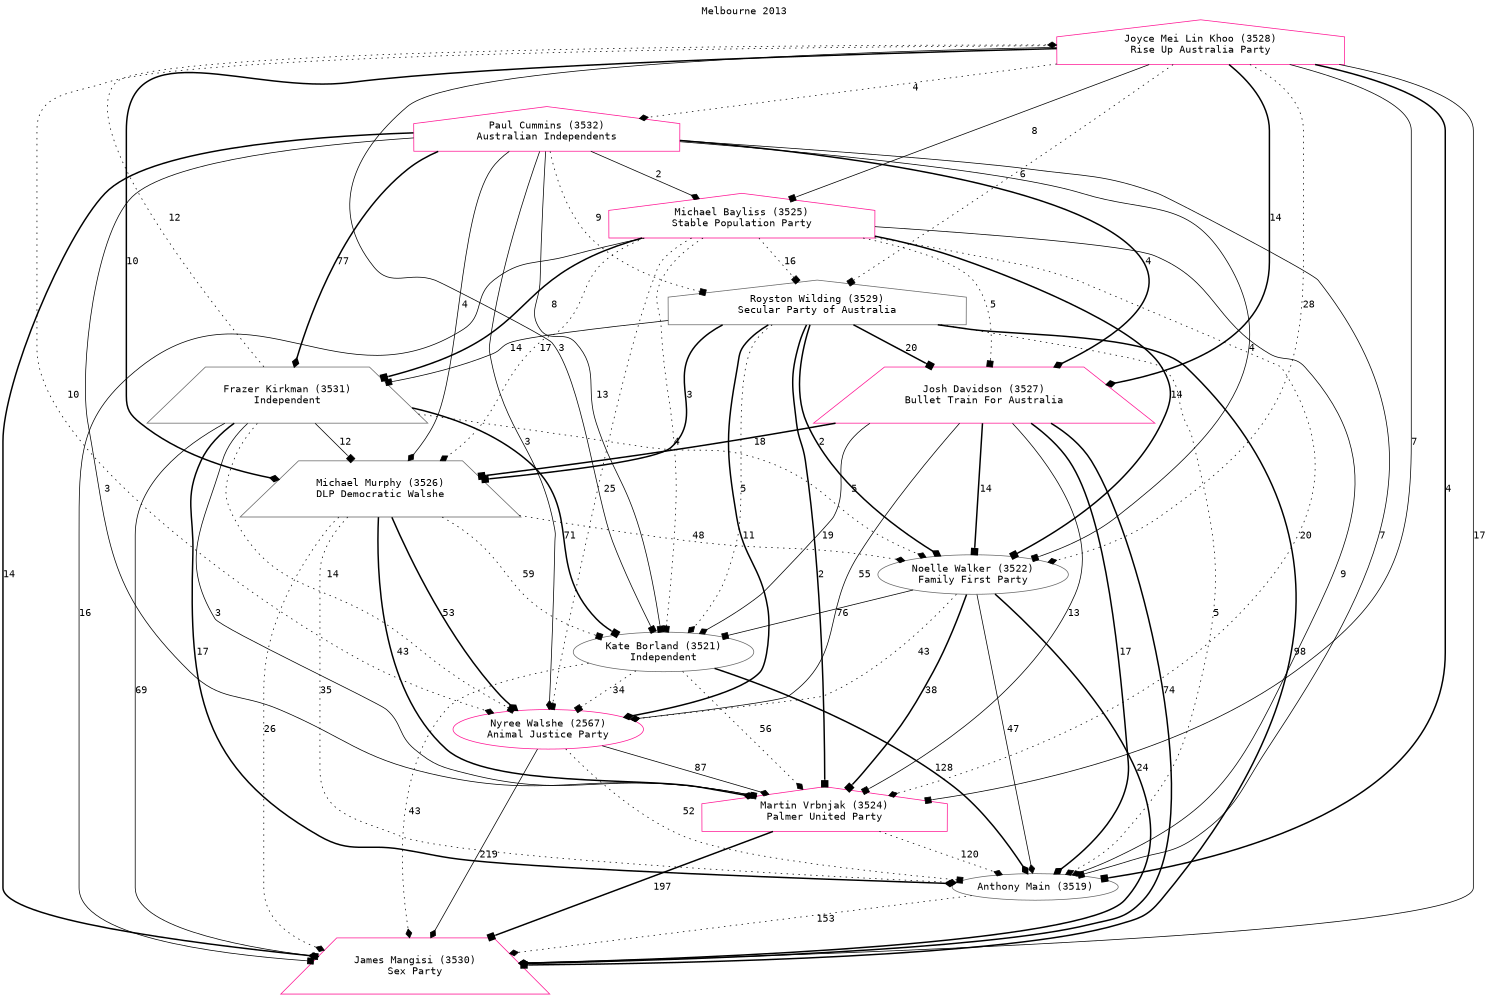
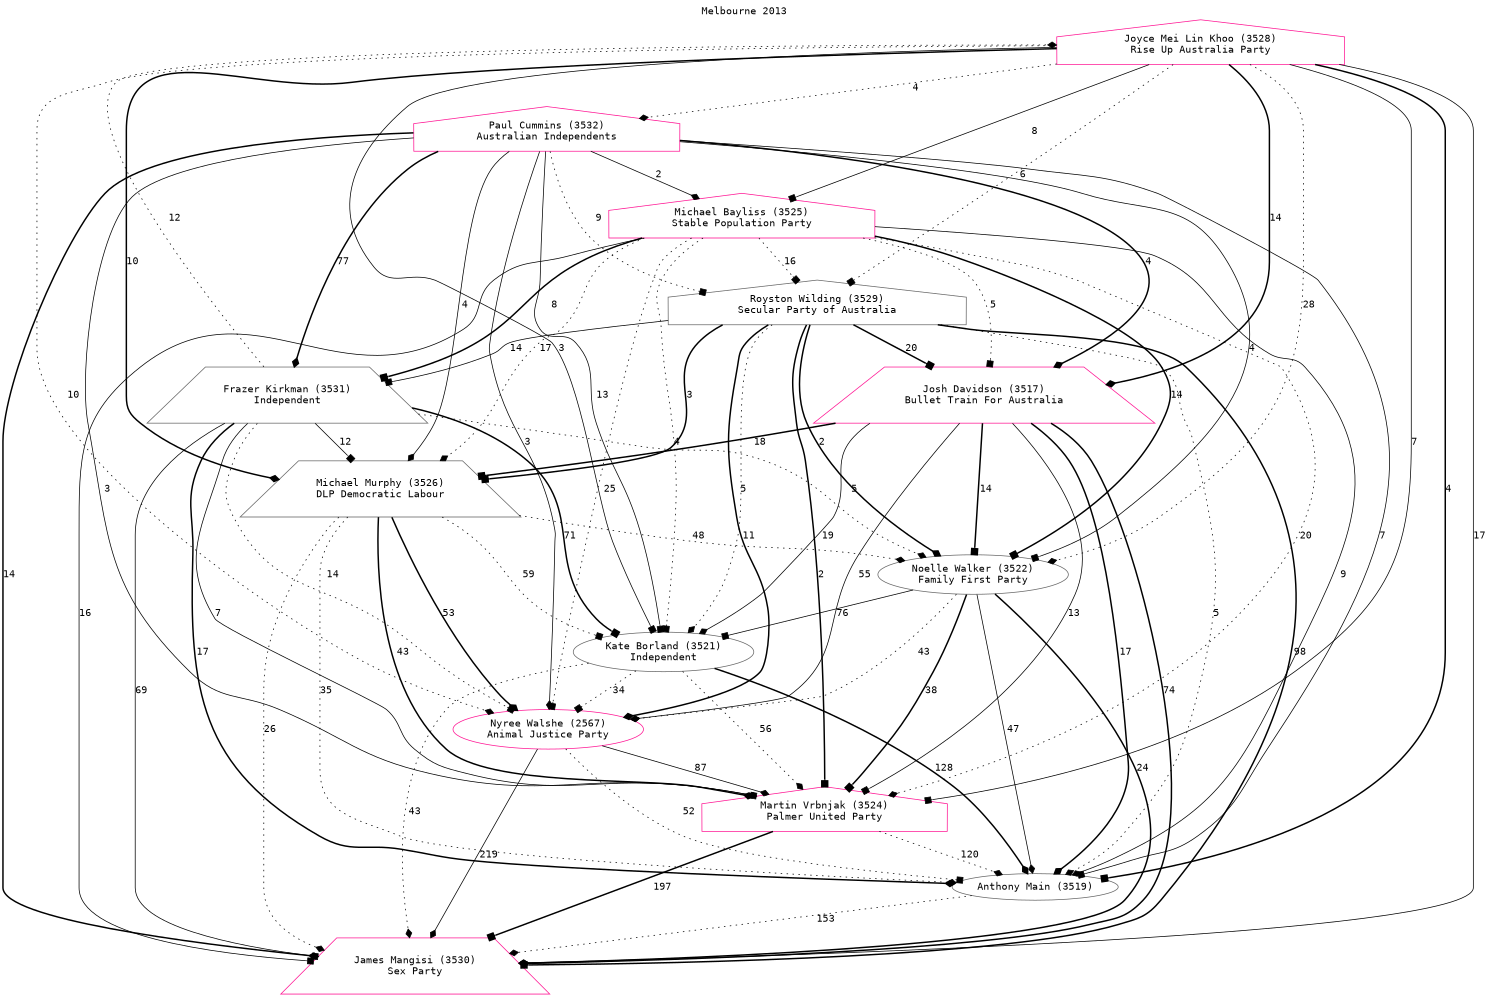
node "Josh Davidson (3527) Bullet Train For Australia": label "Josh Davidson (3527) Bullet Train For Australia" -> "Josh Davidson (3517) Bullet Train For Australia"
node "Michael Murphy (3526) DLP Democratic Walshe": label "Michael Murphy (3526) DLP Democratic Walshe" -> "Michael Murphy (3526) DLP Democratic Labour"
edge "Frazer Kirkman (3531) Independent" -> "Martin Vrbnjak (3524) Palmer United Party": label "3" -> "7"
